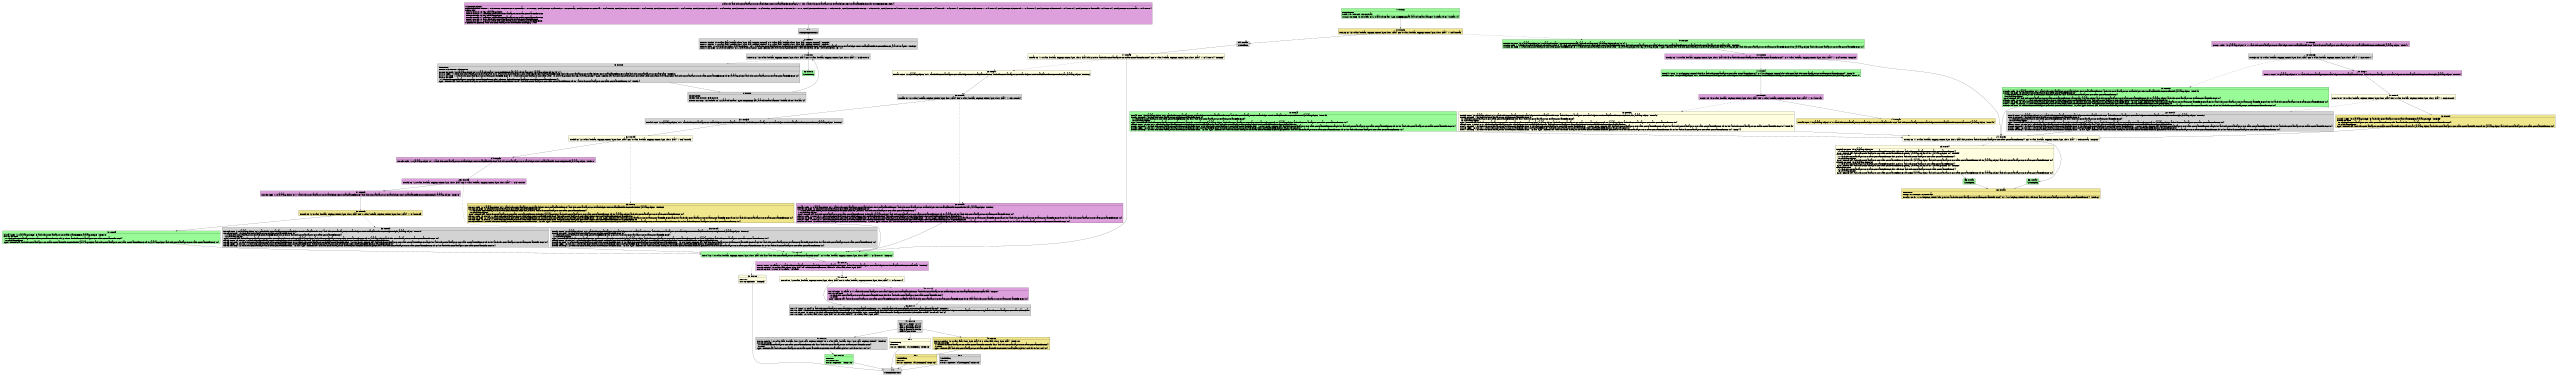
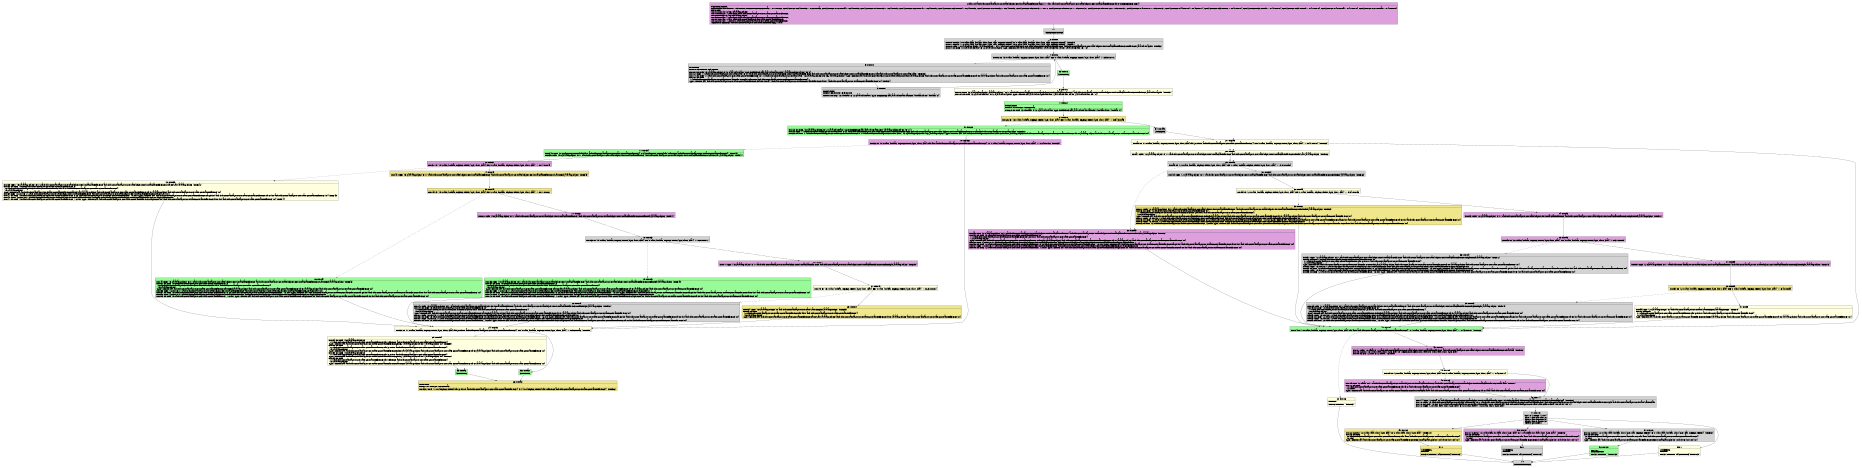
node "6: 0x001c": added
node "15: 0x004d": added
node "40: 0x00ff": fillcolor palegreen -> lightyellow
node "50: 0x0127": added
